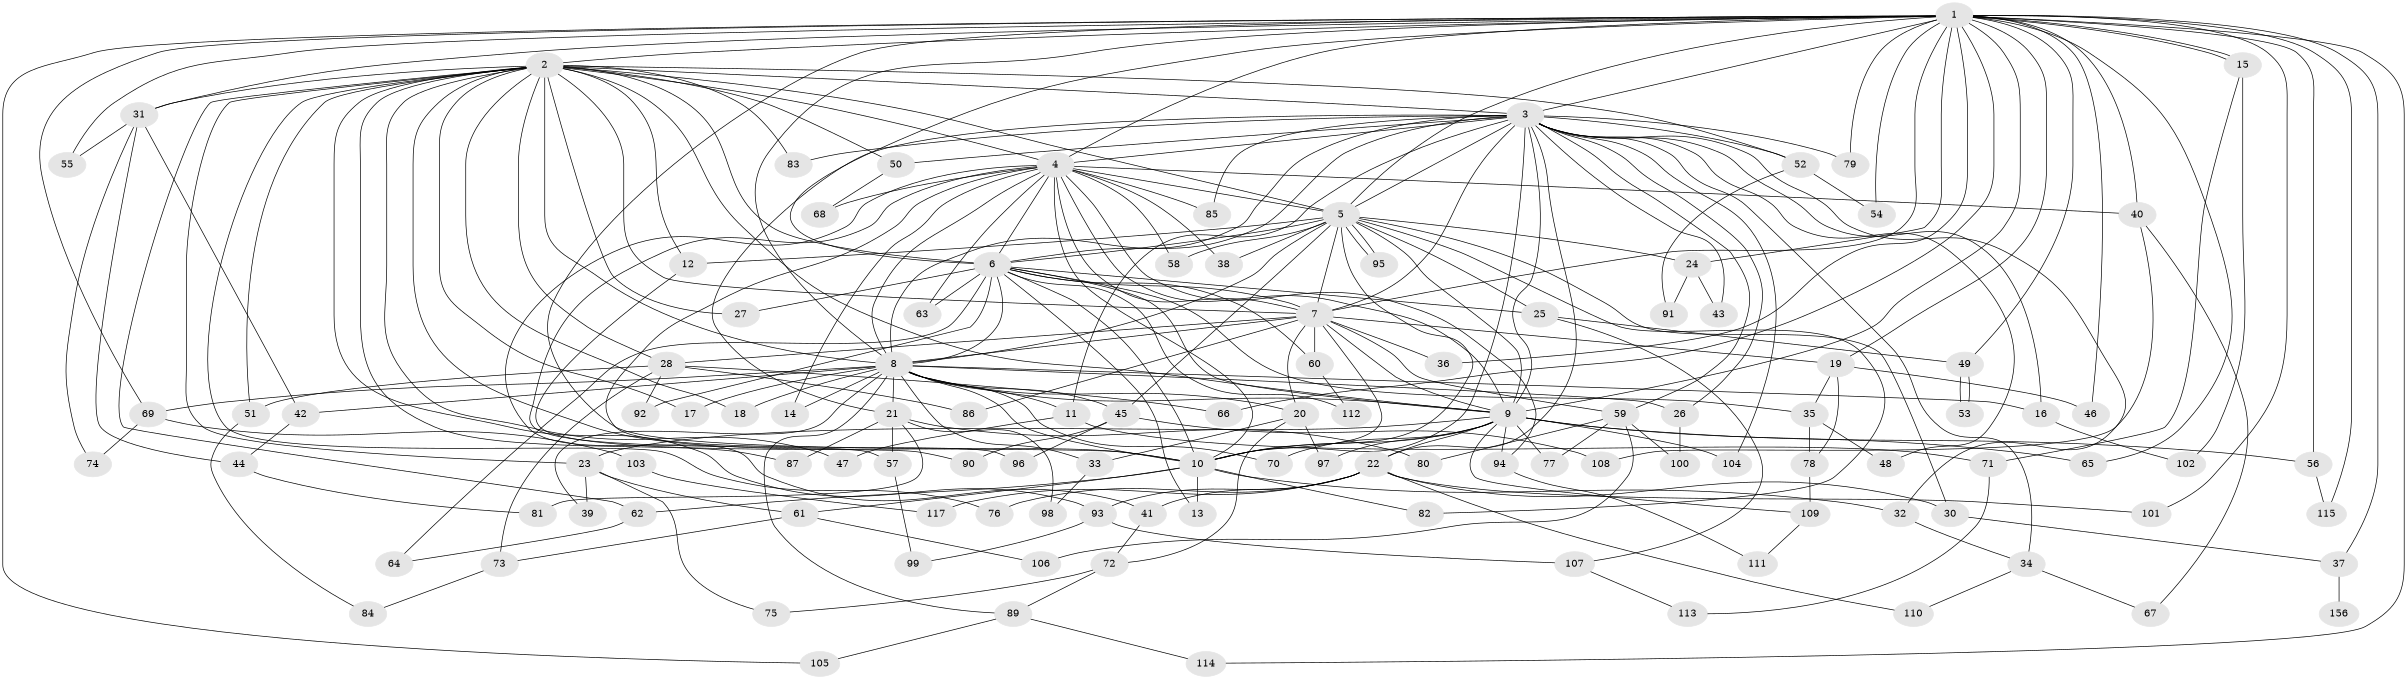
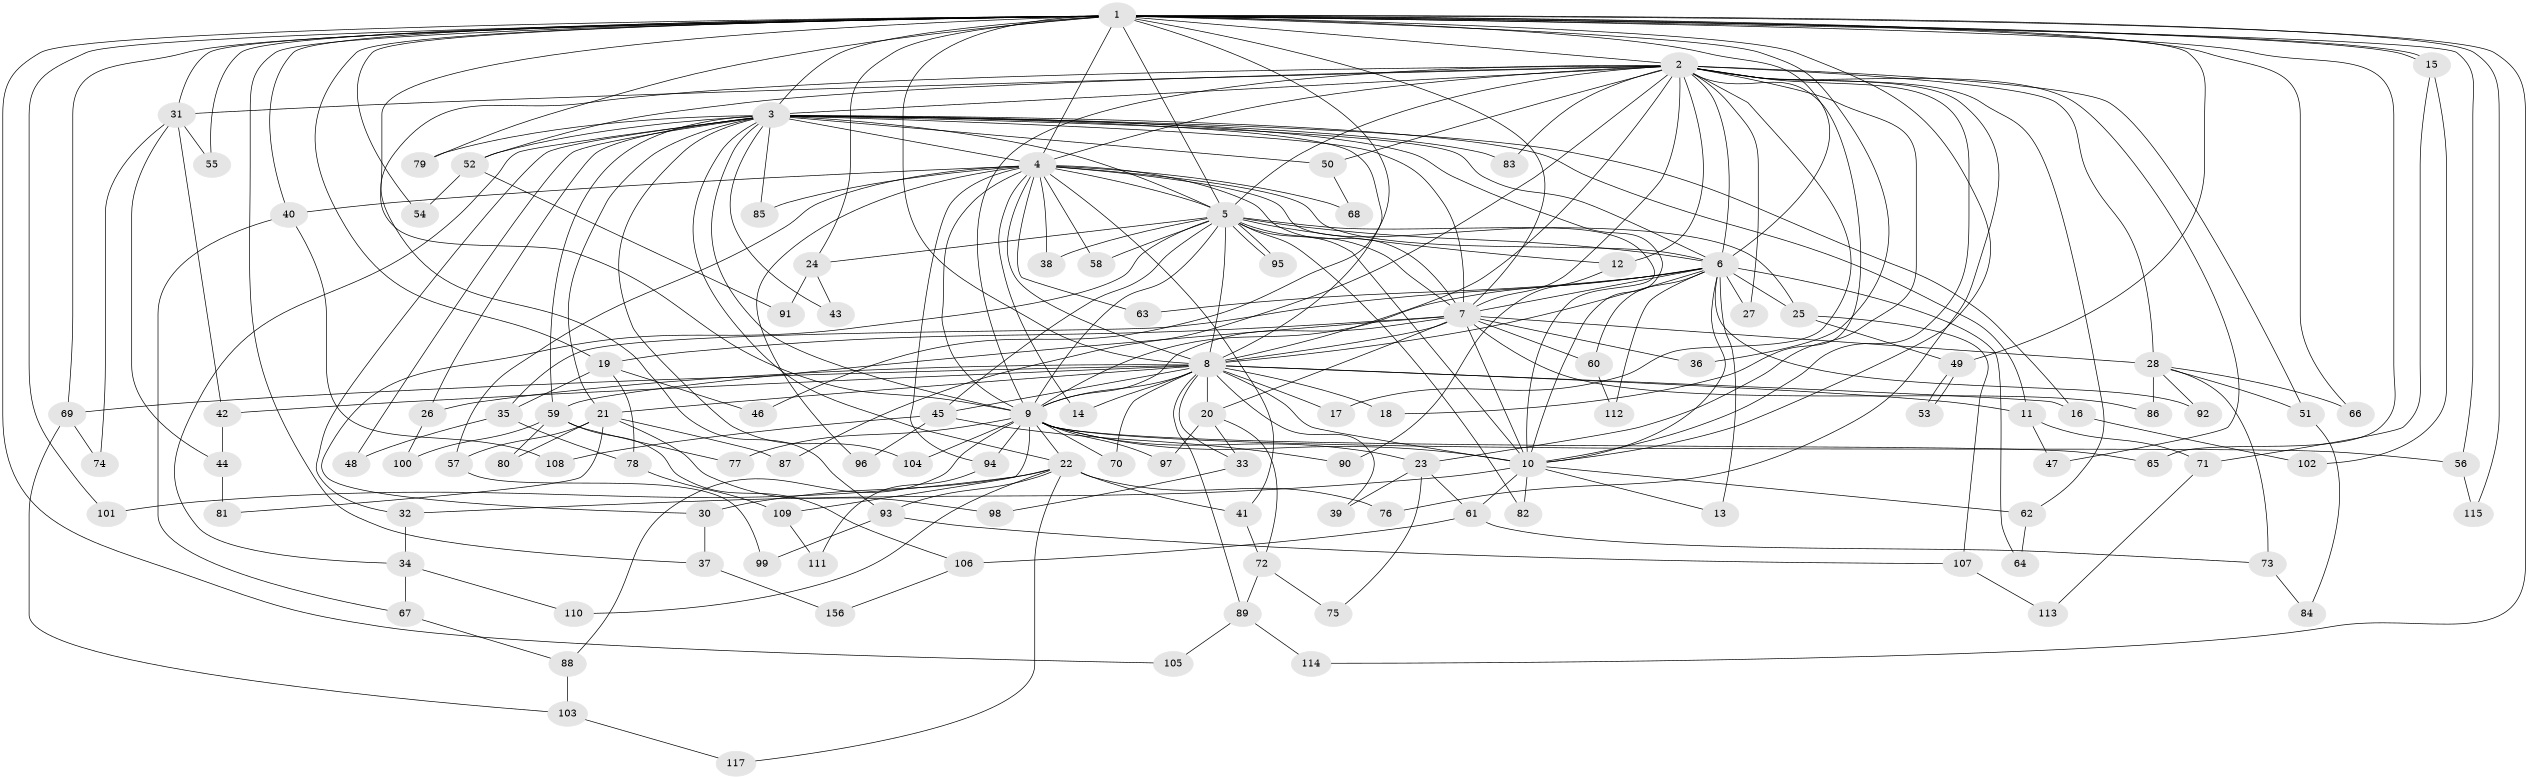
edge "106" -- "156": added
node "88": added
